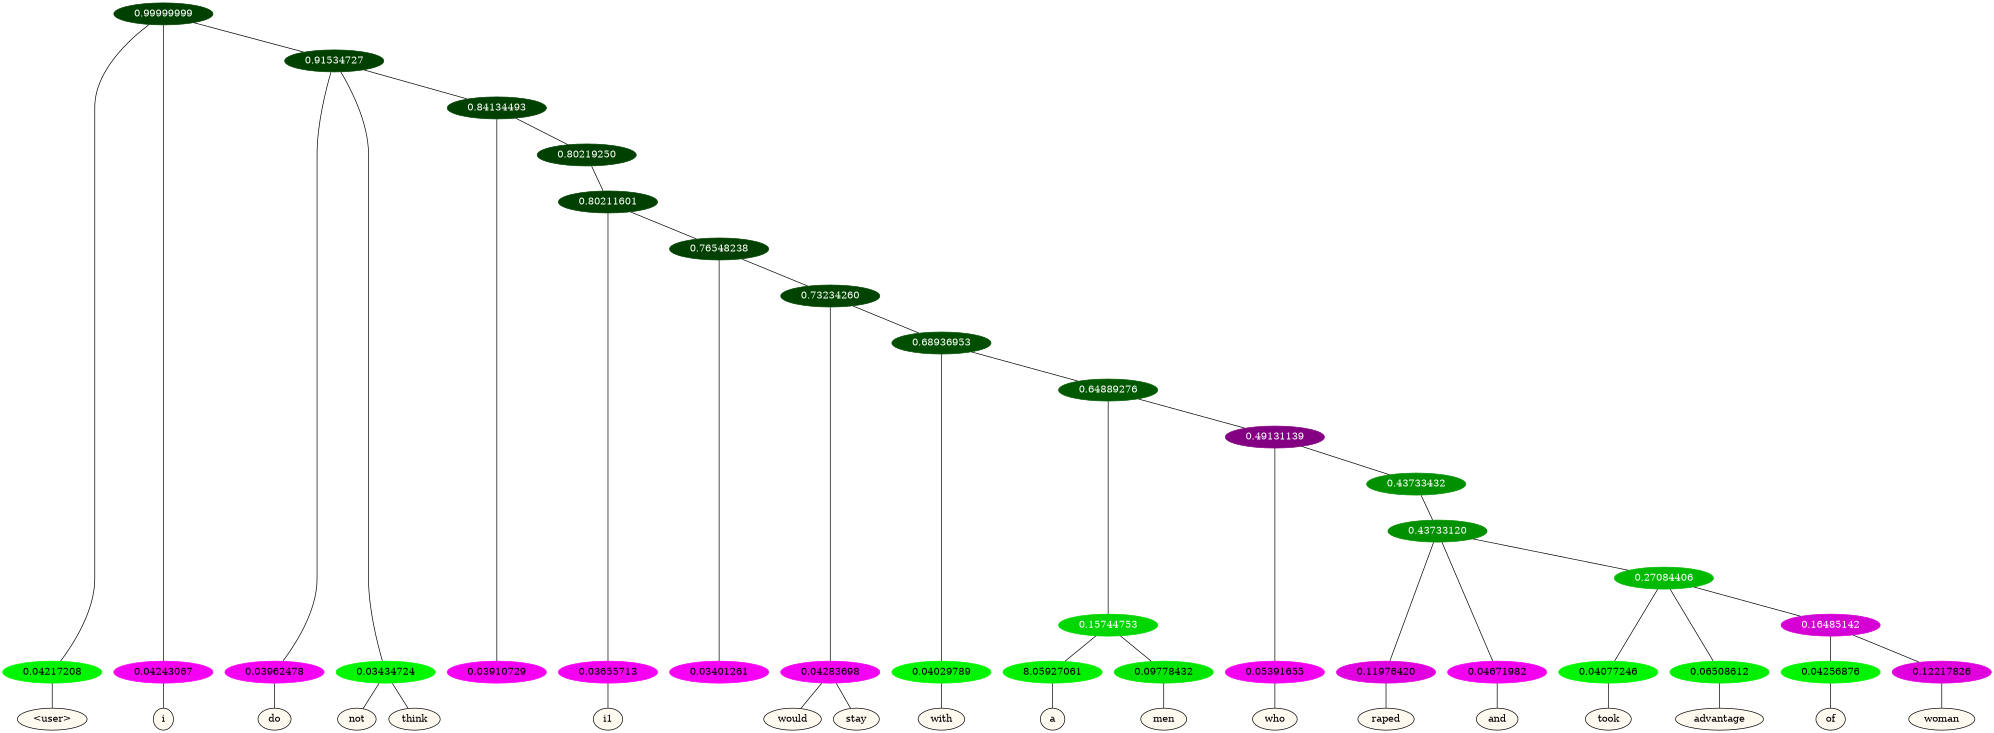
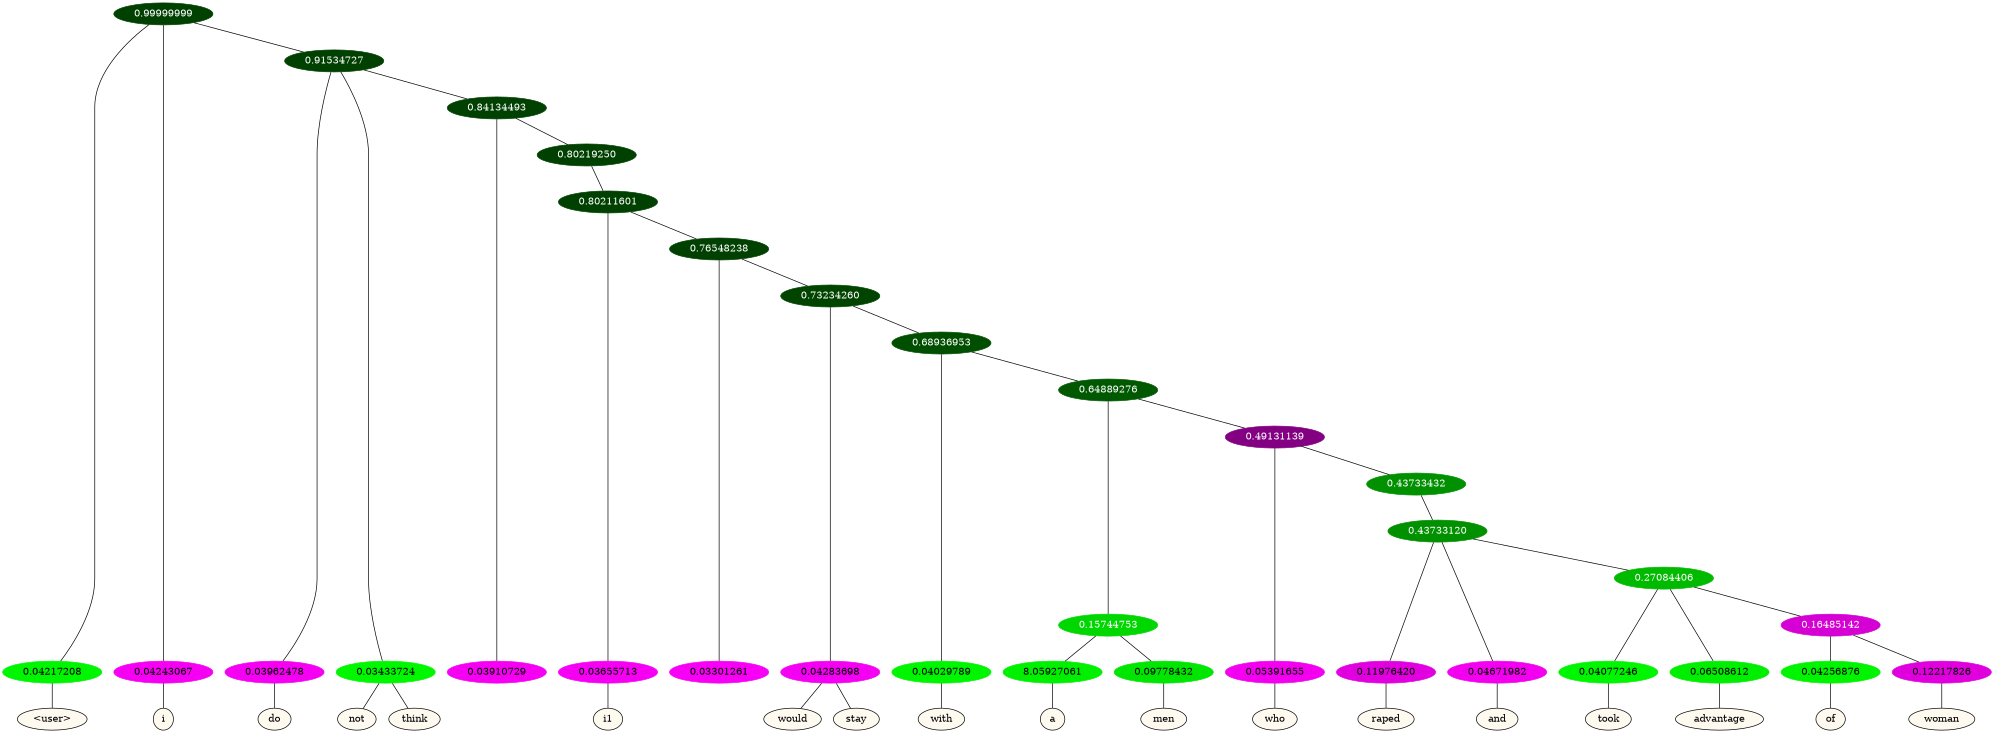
node "0.03434724": label "0.03434724" -> "0.03433724"
node "0.03401261": label "0.03401261" -> "0.03301261"
